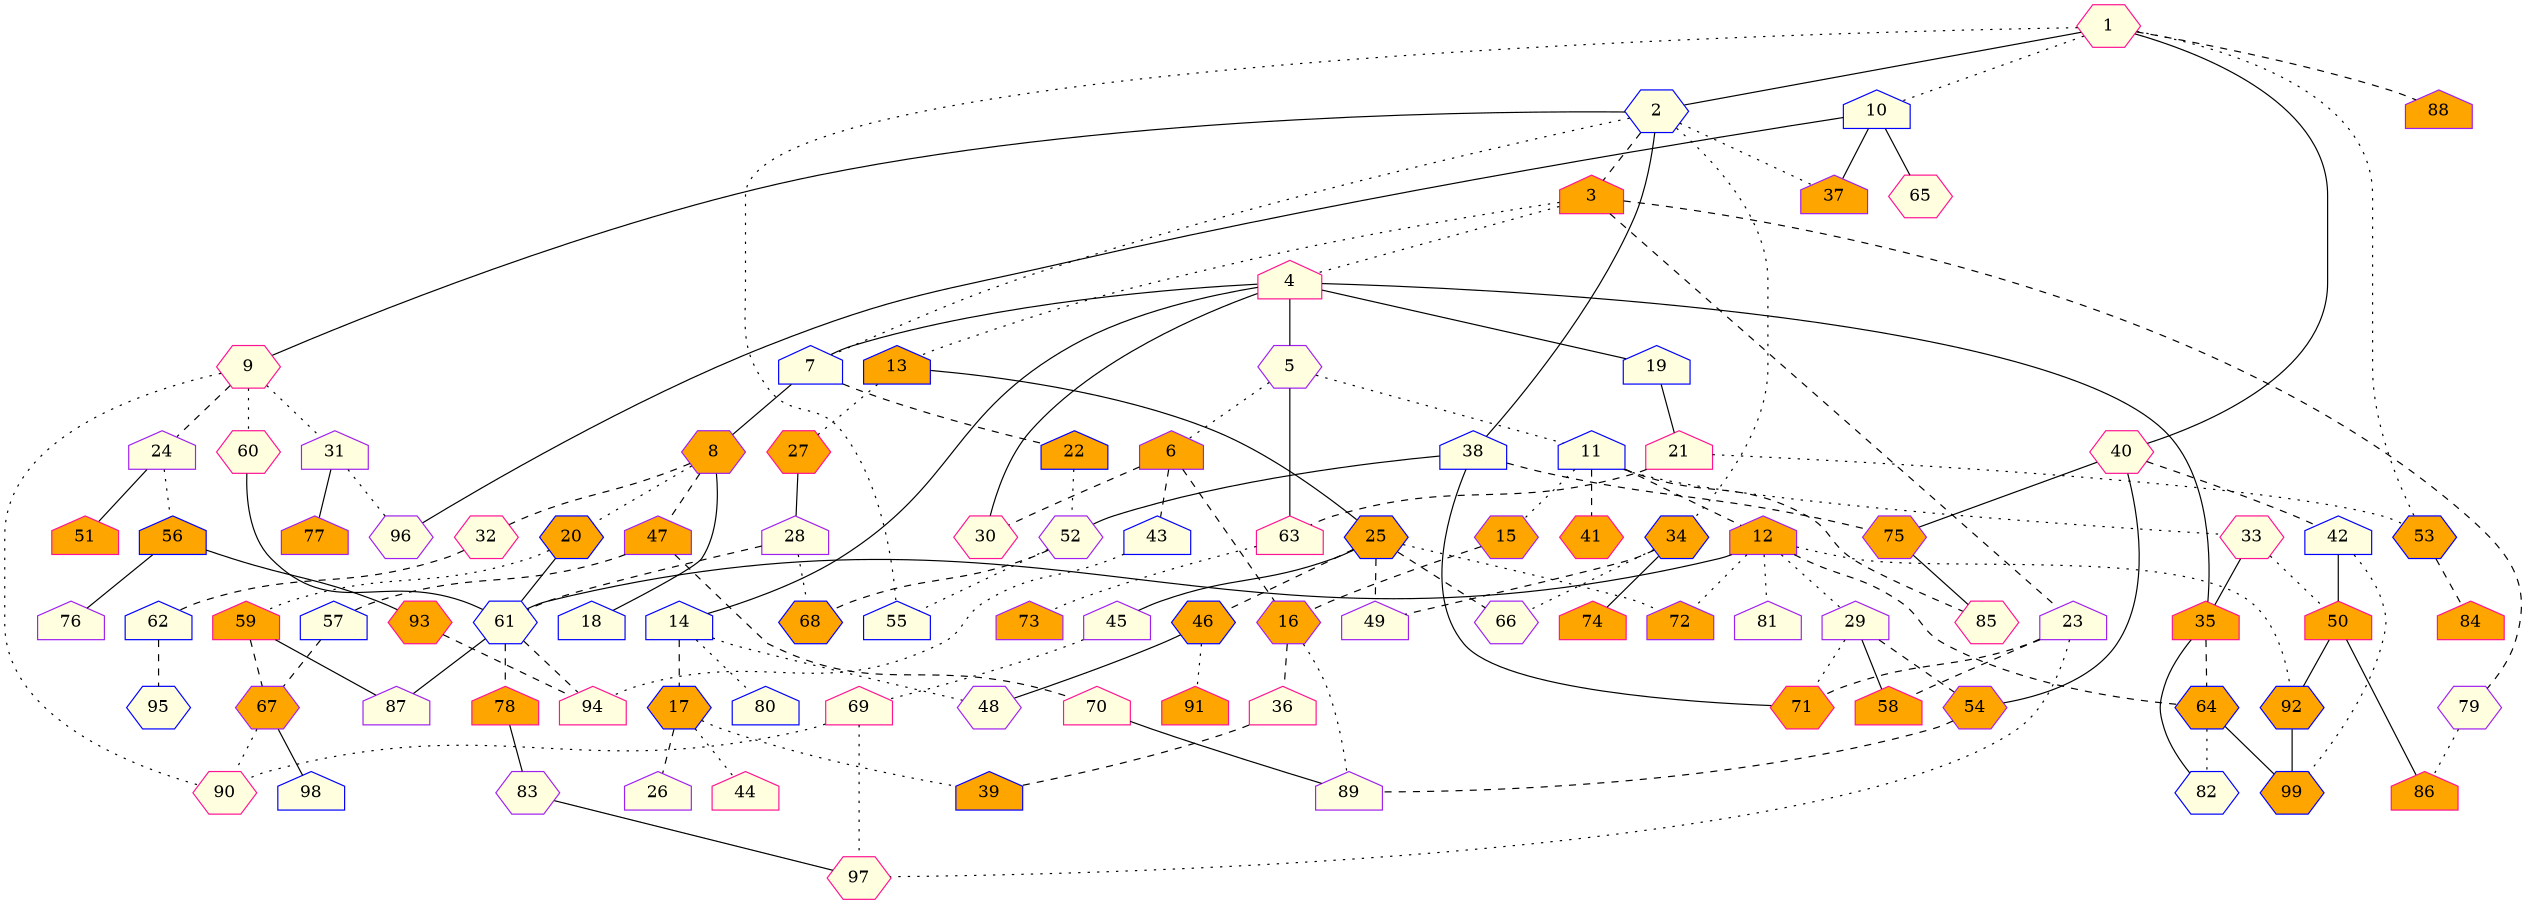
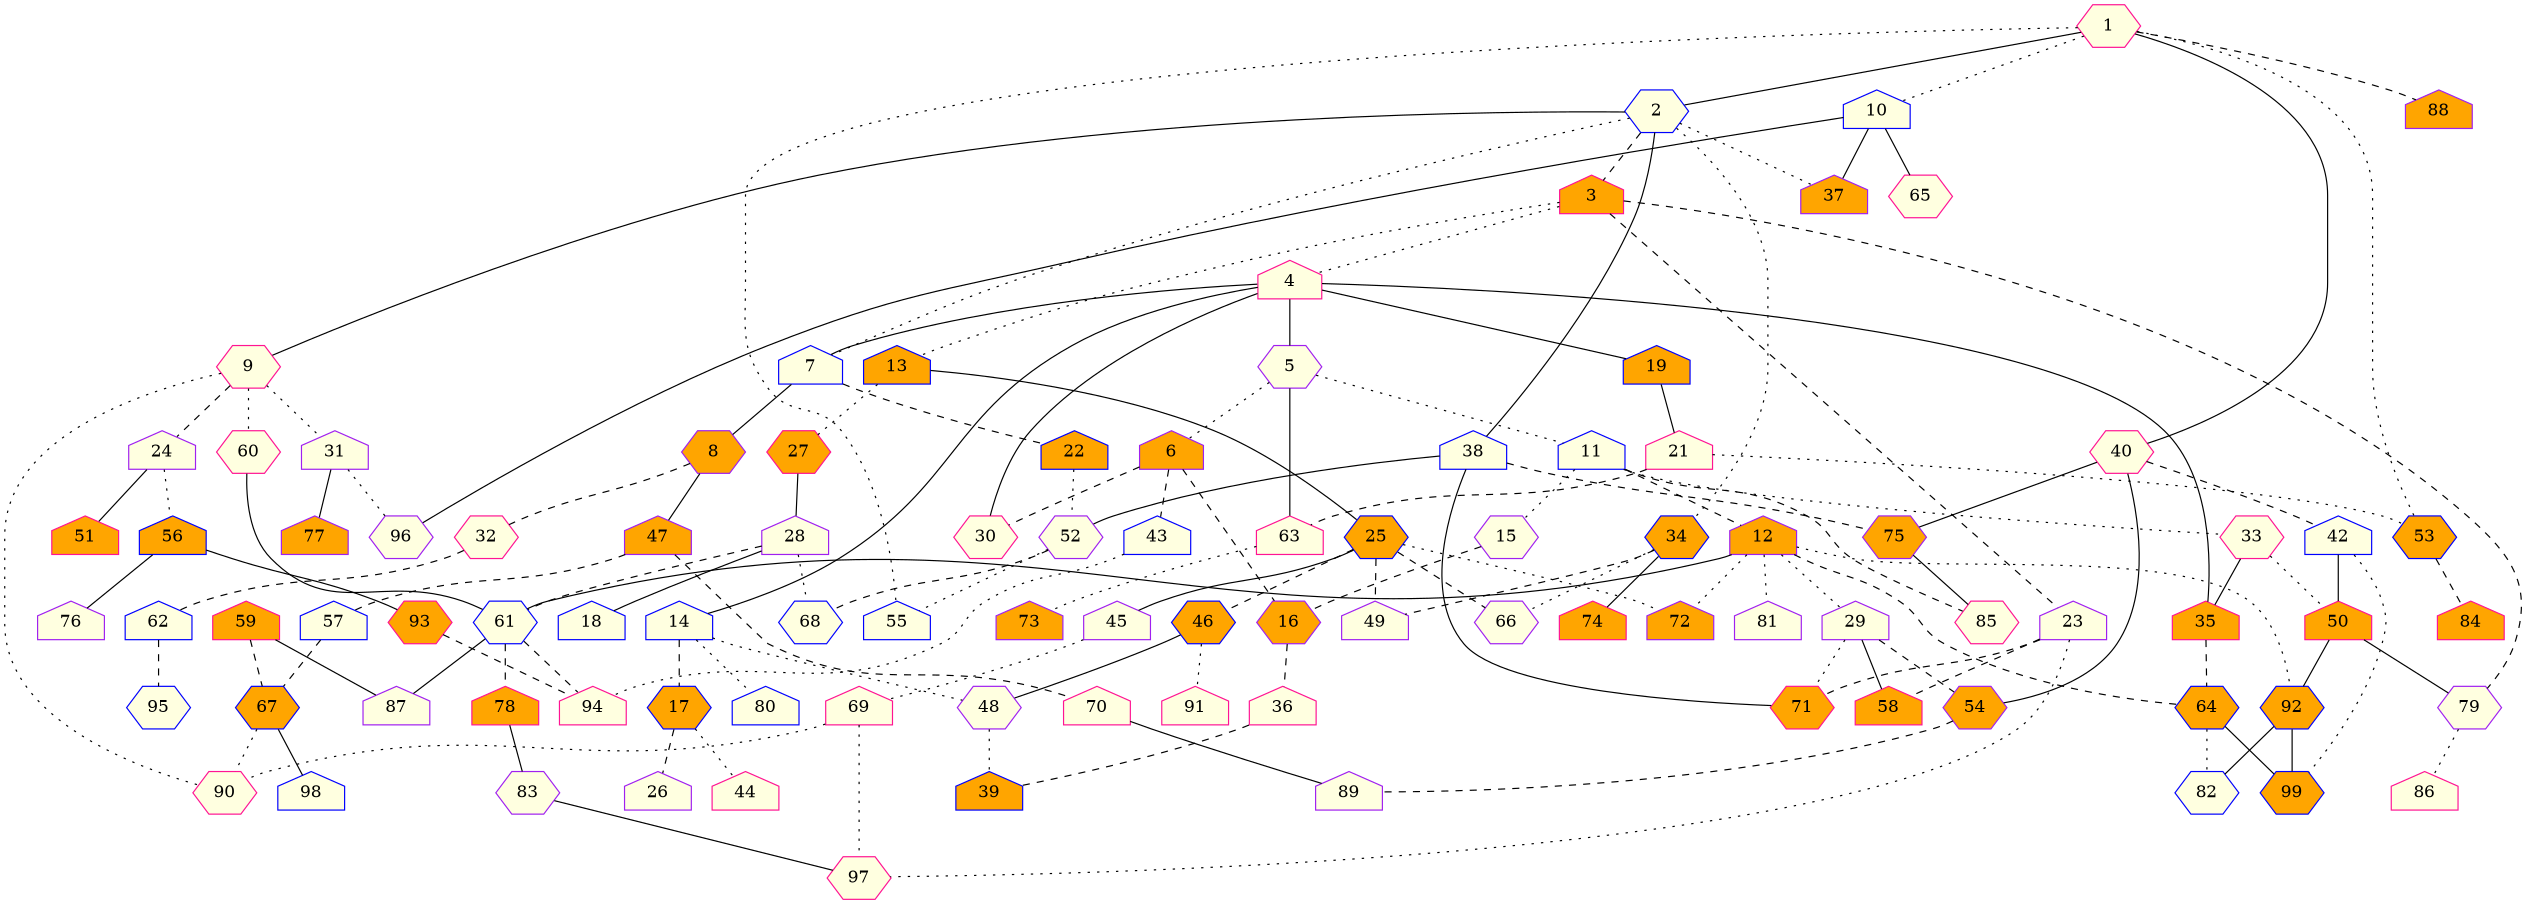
node "19": fillcolor lightyellow -> orange
edge "8" -- "47": style dashed -> solid
node "20": removed
node "15": fillcolor orange -> lightyellow
node "41": removed
edge "8" -- "18": now "28" -- "18"
node "68": fillcolor orange -> lightyellow
edge "16" -- "89": removed
edge "50" -- "86": now "50" -- "79"
node "67": color purple -> blue
node "91": fillcolor orange -> lightyellow
edge "35" -- "82": now "92" -- "82"
edge "17" -- "39": now "48" -- "39"
node "86": fillcolor orange -> lightyellow
